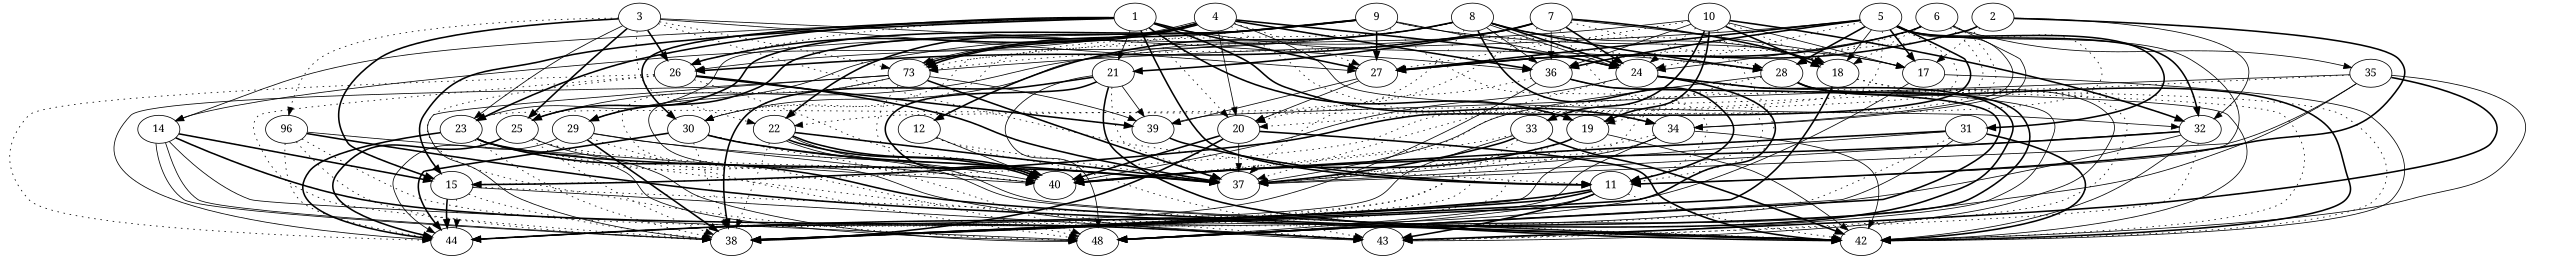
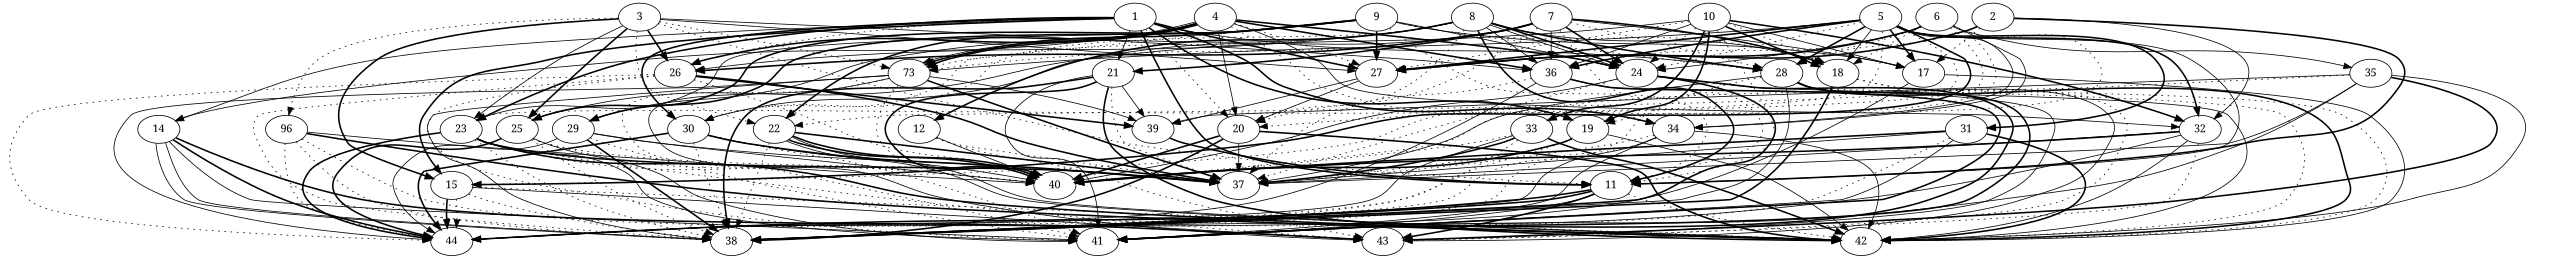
edge "14" -> "15": now "14" -> "44"
edge "28" -> "38": added
node "48": label "48" -> "41"
